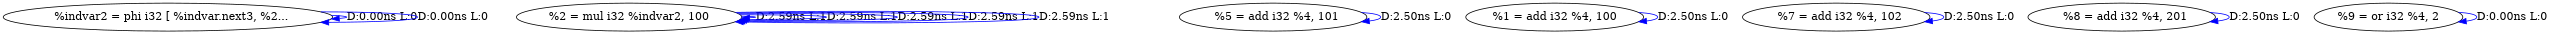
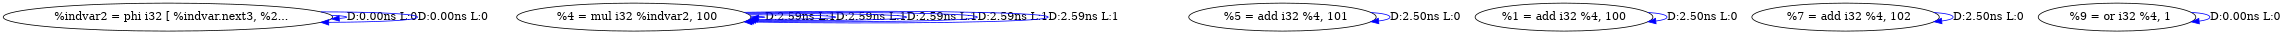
node "%2 = mul i32 %indvar2, 100": label "%2 = mul i32 %indvar2, 100" -> "%4 = mul i32 %indvar2, 100"
node "%8 = add i32 %4, 201": removed
node "%9 = or i32 %4, 2": label "%9 = or i32 %4, 2" -> "%9 = or i32 %4, 1"
